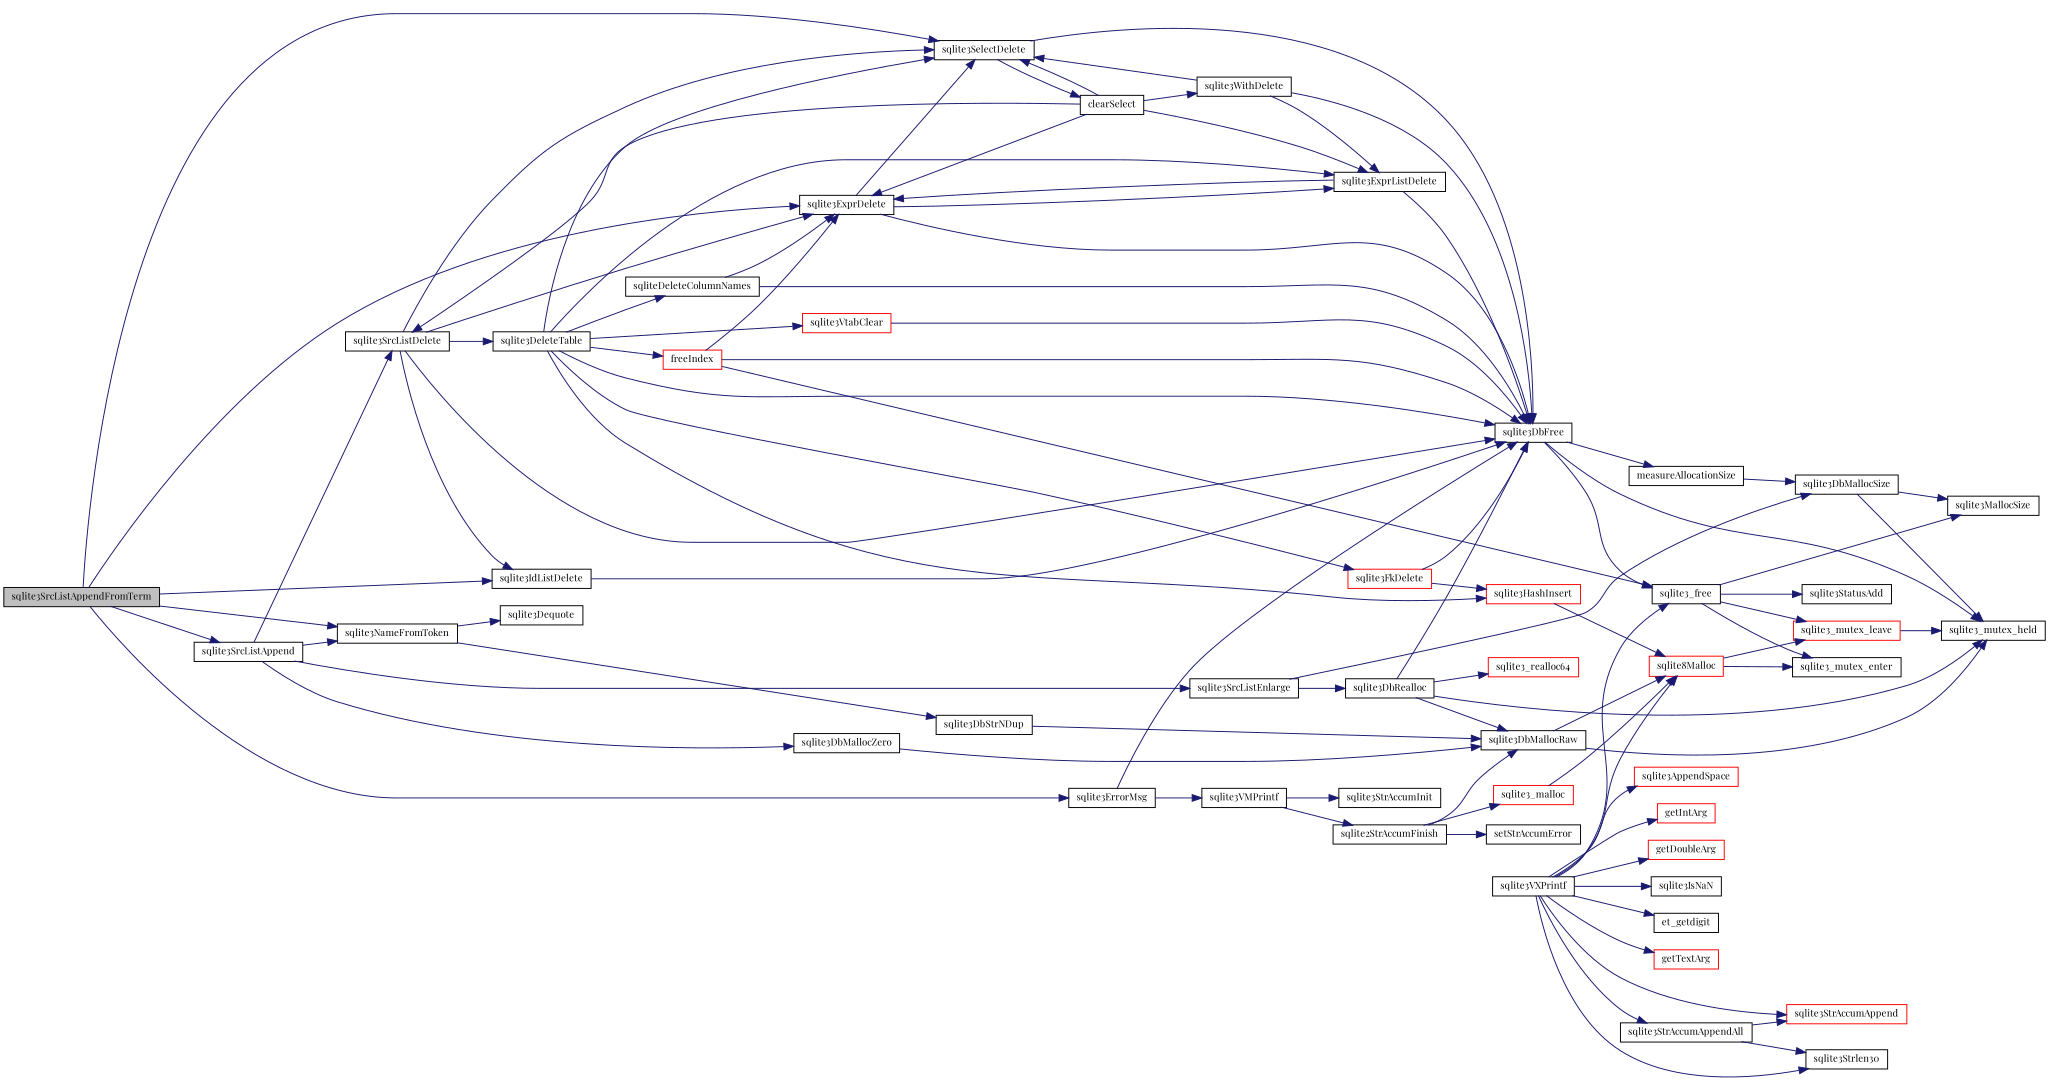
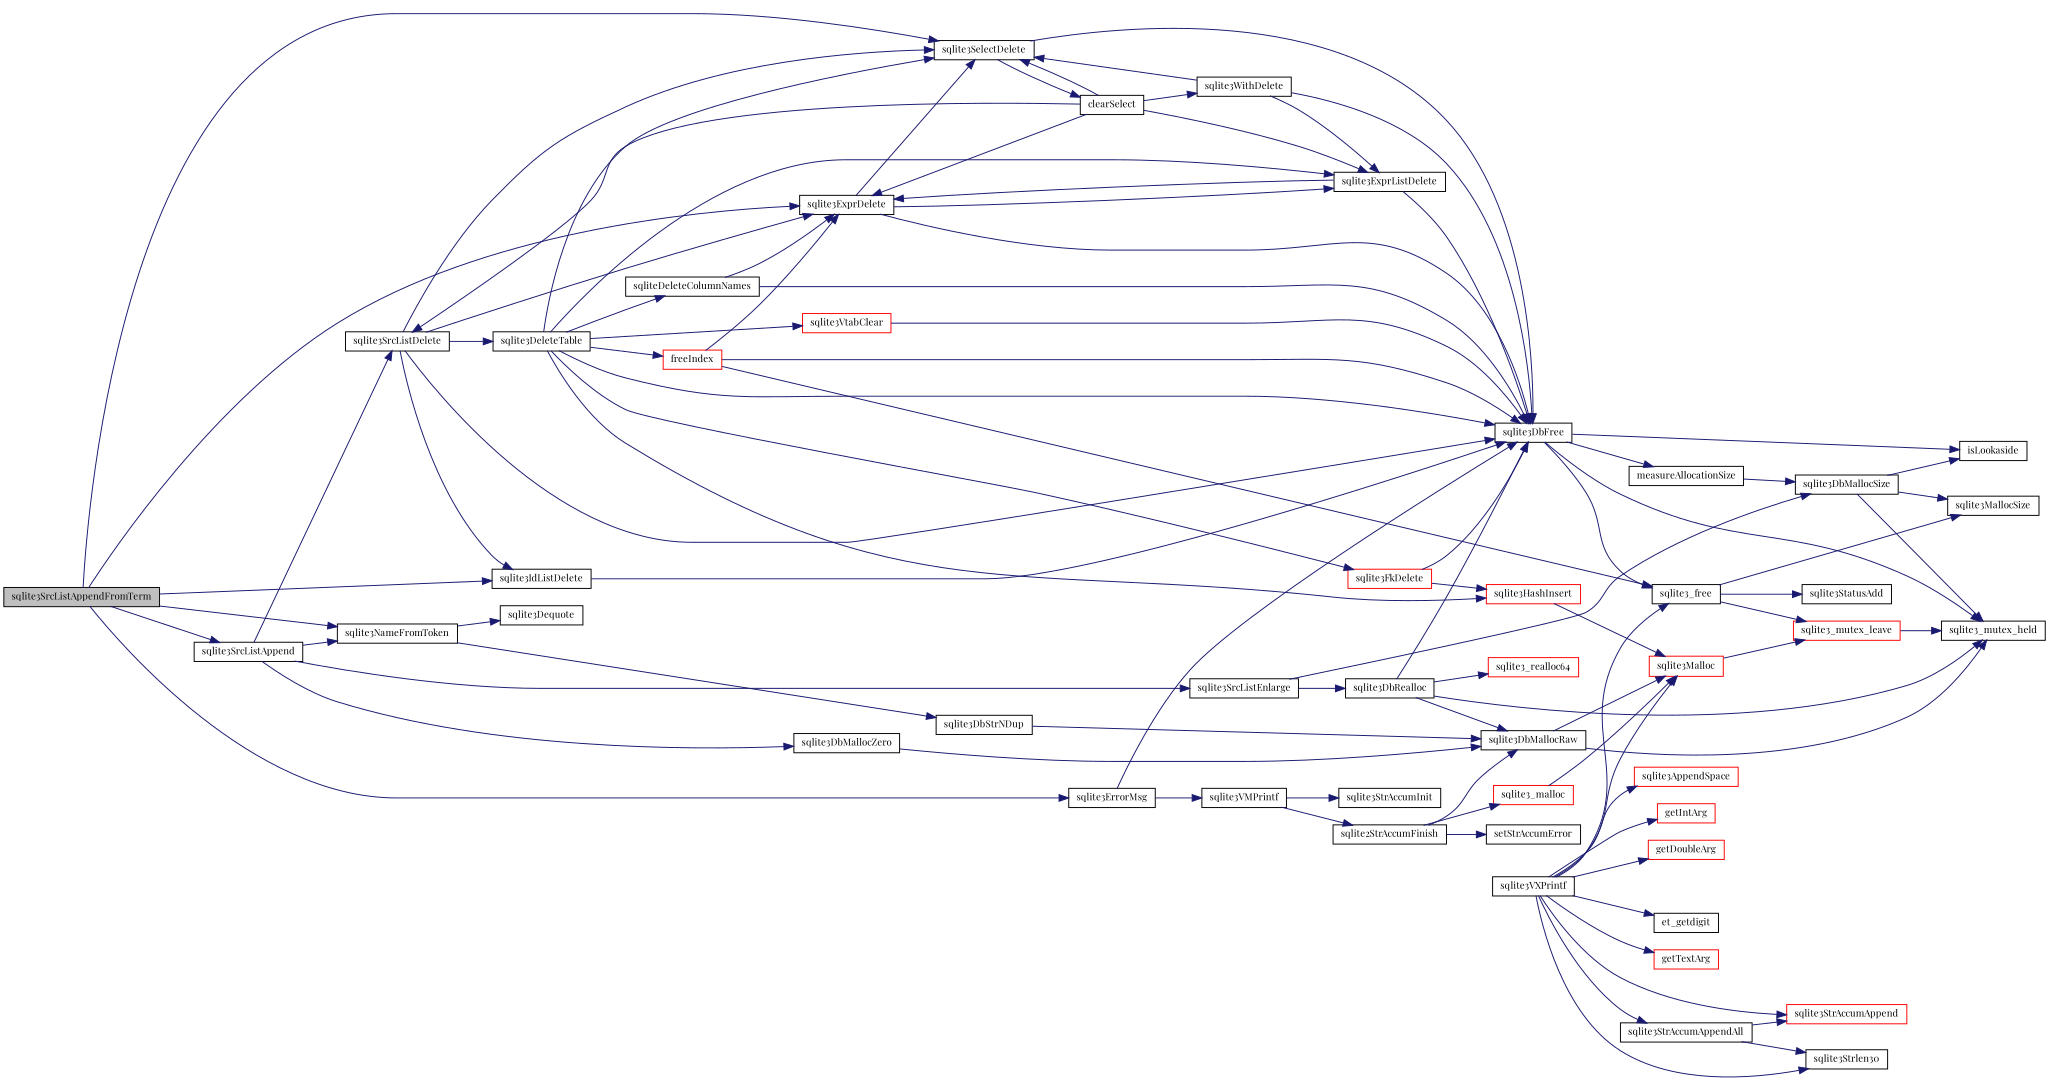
node "isLookaside": added
node "sqlite8Malloc": label "sqlite8Malloc" -> "sqlite3Malloc"
node "sqlite3_mutex_enter": removed
node "sqlite3IsNaN": removed
